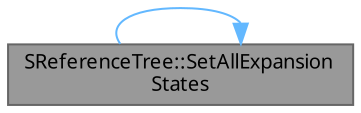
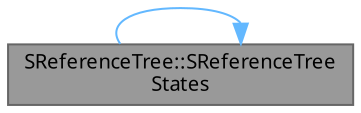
node "SReferenceTree::SetAllExpansion States": label "SReferenceTree::SetAllExpansion States" -> "SReferenceTree::SReferenceTree States"
